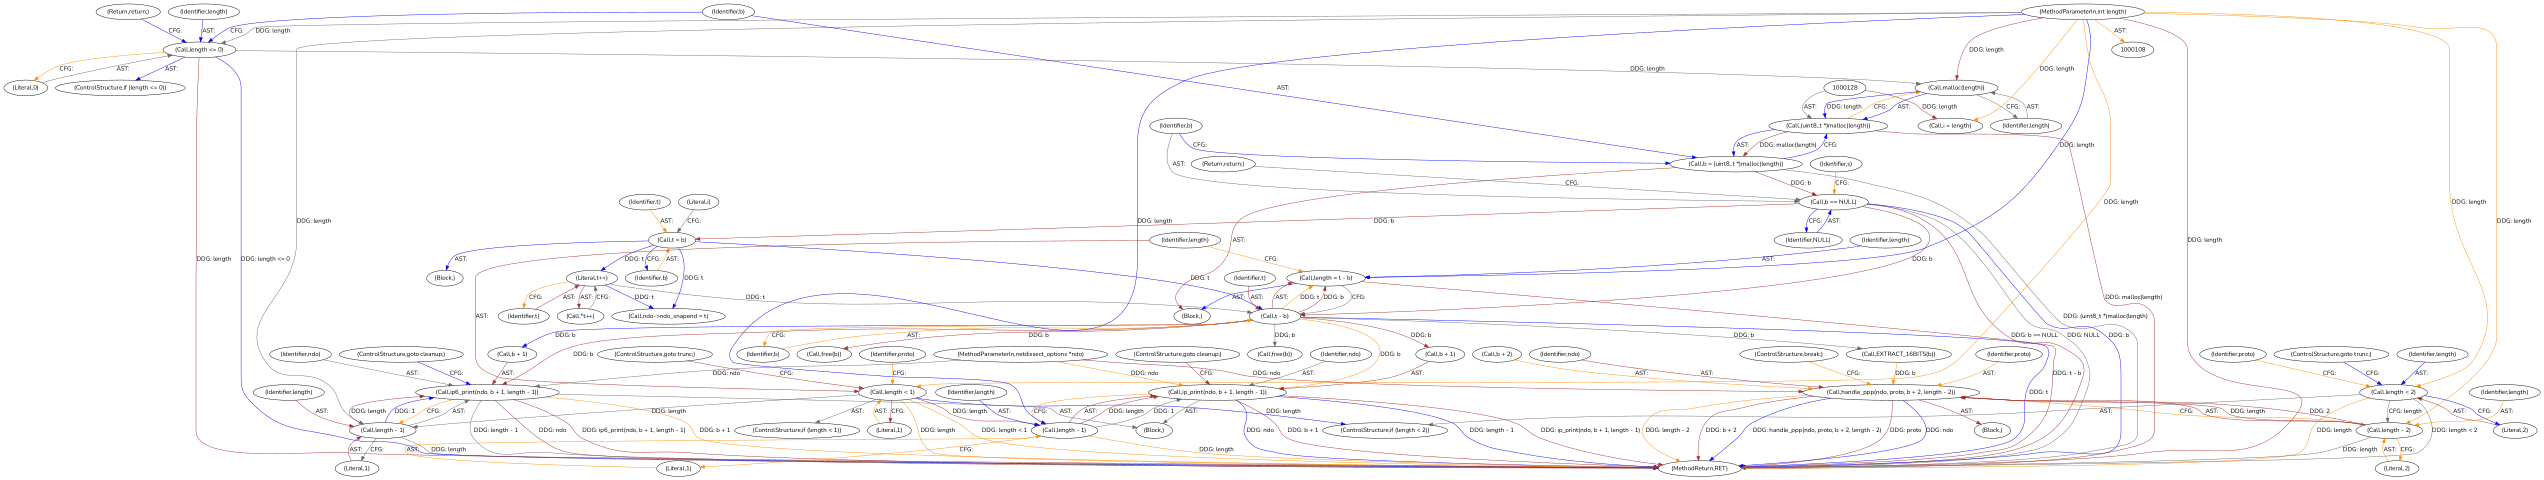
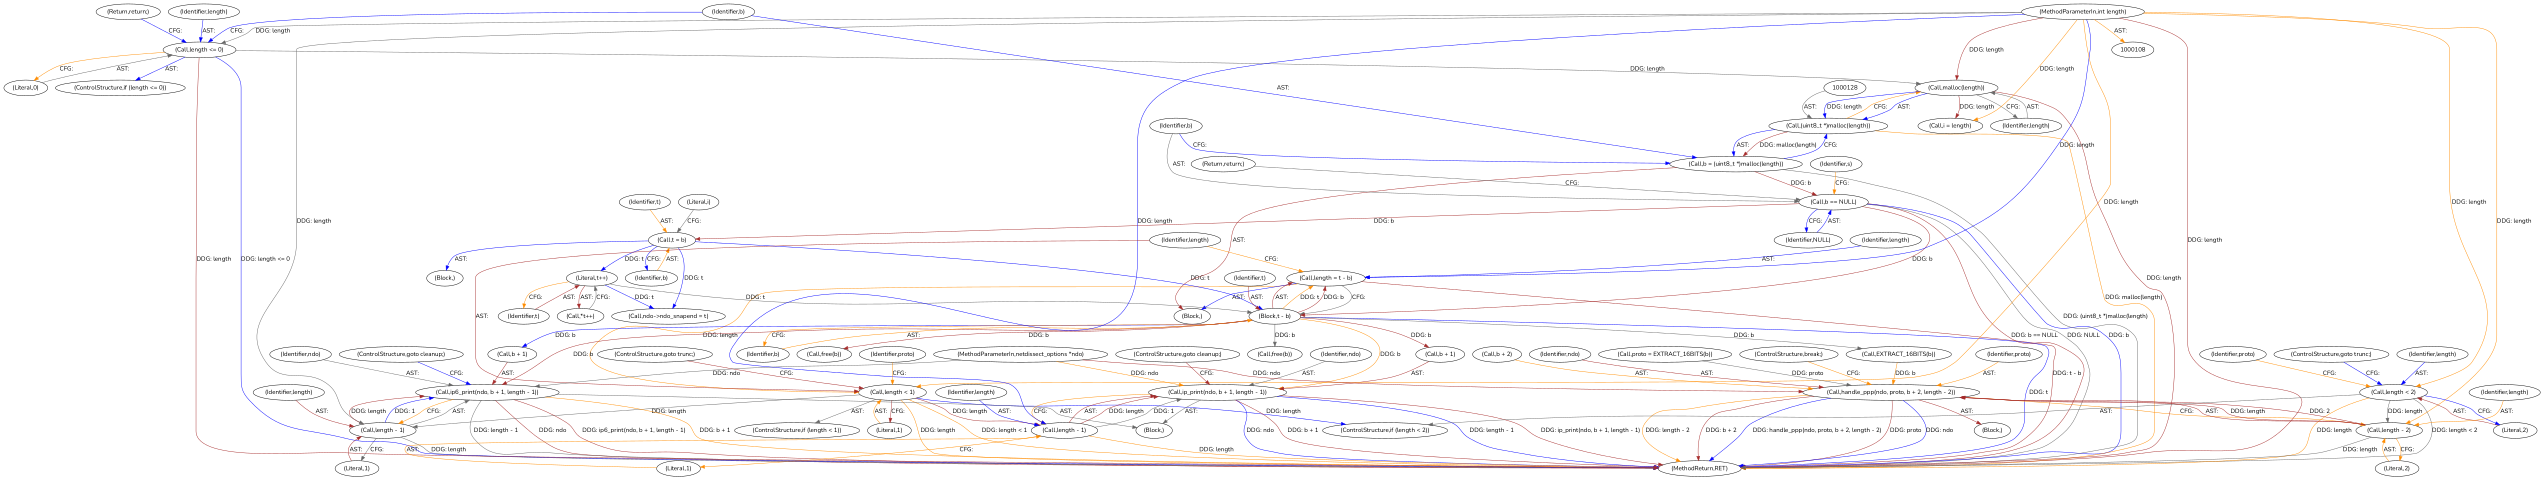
edge "1000128" -> "(Call,i = length)": now "(Call,malloc(length))" -> "(Call,i = length)"
edge "(Call,length = t - b)" -> "(Call,length < 1)": added, label "DDG: length"
node "(Call,t - b)": label "(Call,t - b)" -> "(Block,t - b)"
node "(Call,proto = EXTRACT_16BITS(b))": added
edge "(Call,(uint8_t *)malloc(length))" -> "(MethodReturn,RET)": color brown -> darkorange
edge "(Call,length < 2)" -> "(Call,length - 2)": label "CFG: length" -> "DDG: length"
edge "(Call,malloc(length))" -> "(MethodReturn,RET)": added, label "DDG: length"
